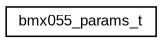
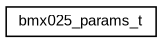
node "bmx055_params_t": label "bmx055_params_t" -> "bmx025_params_t"
